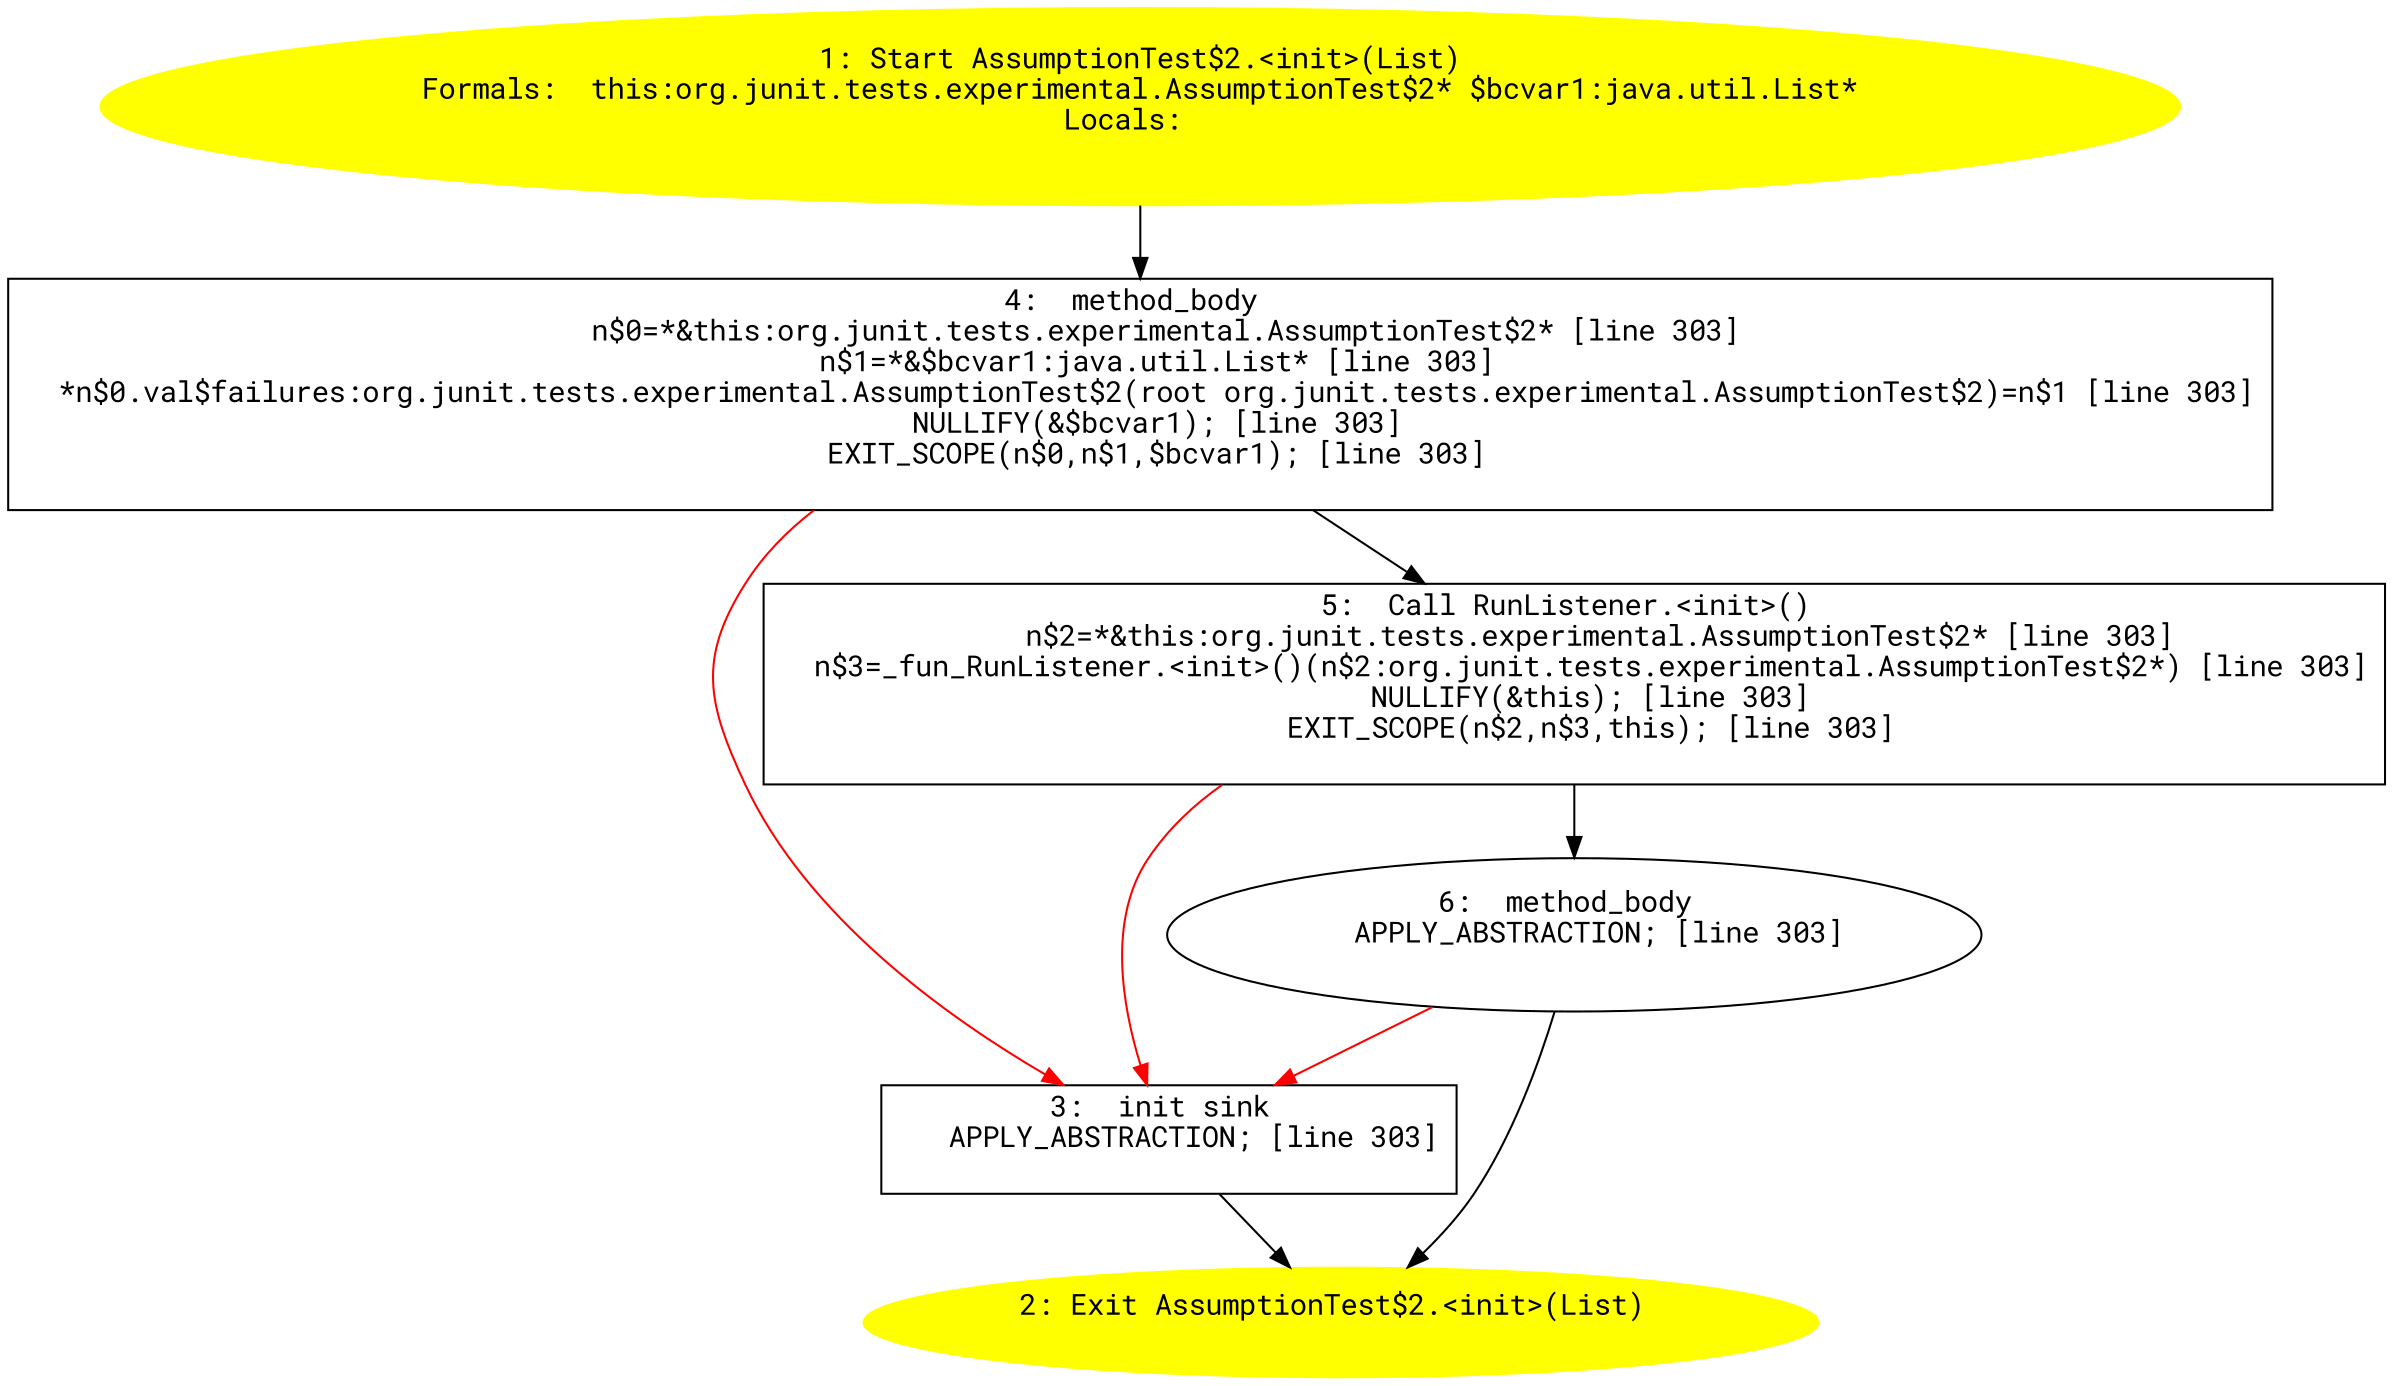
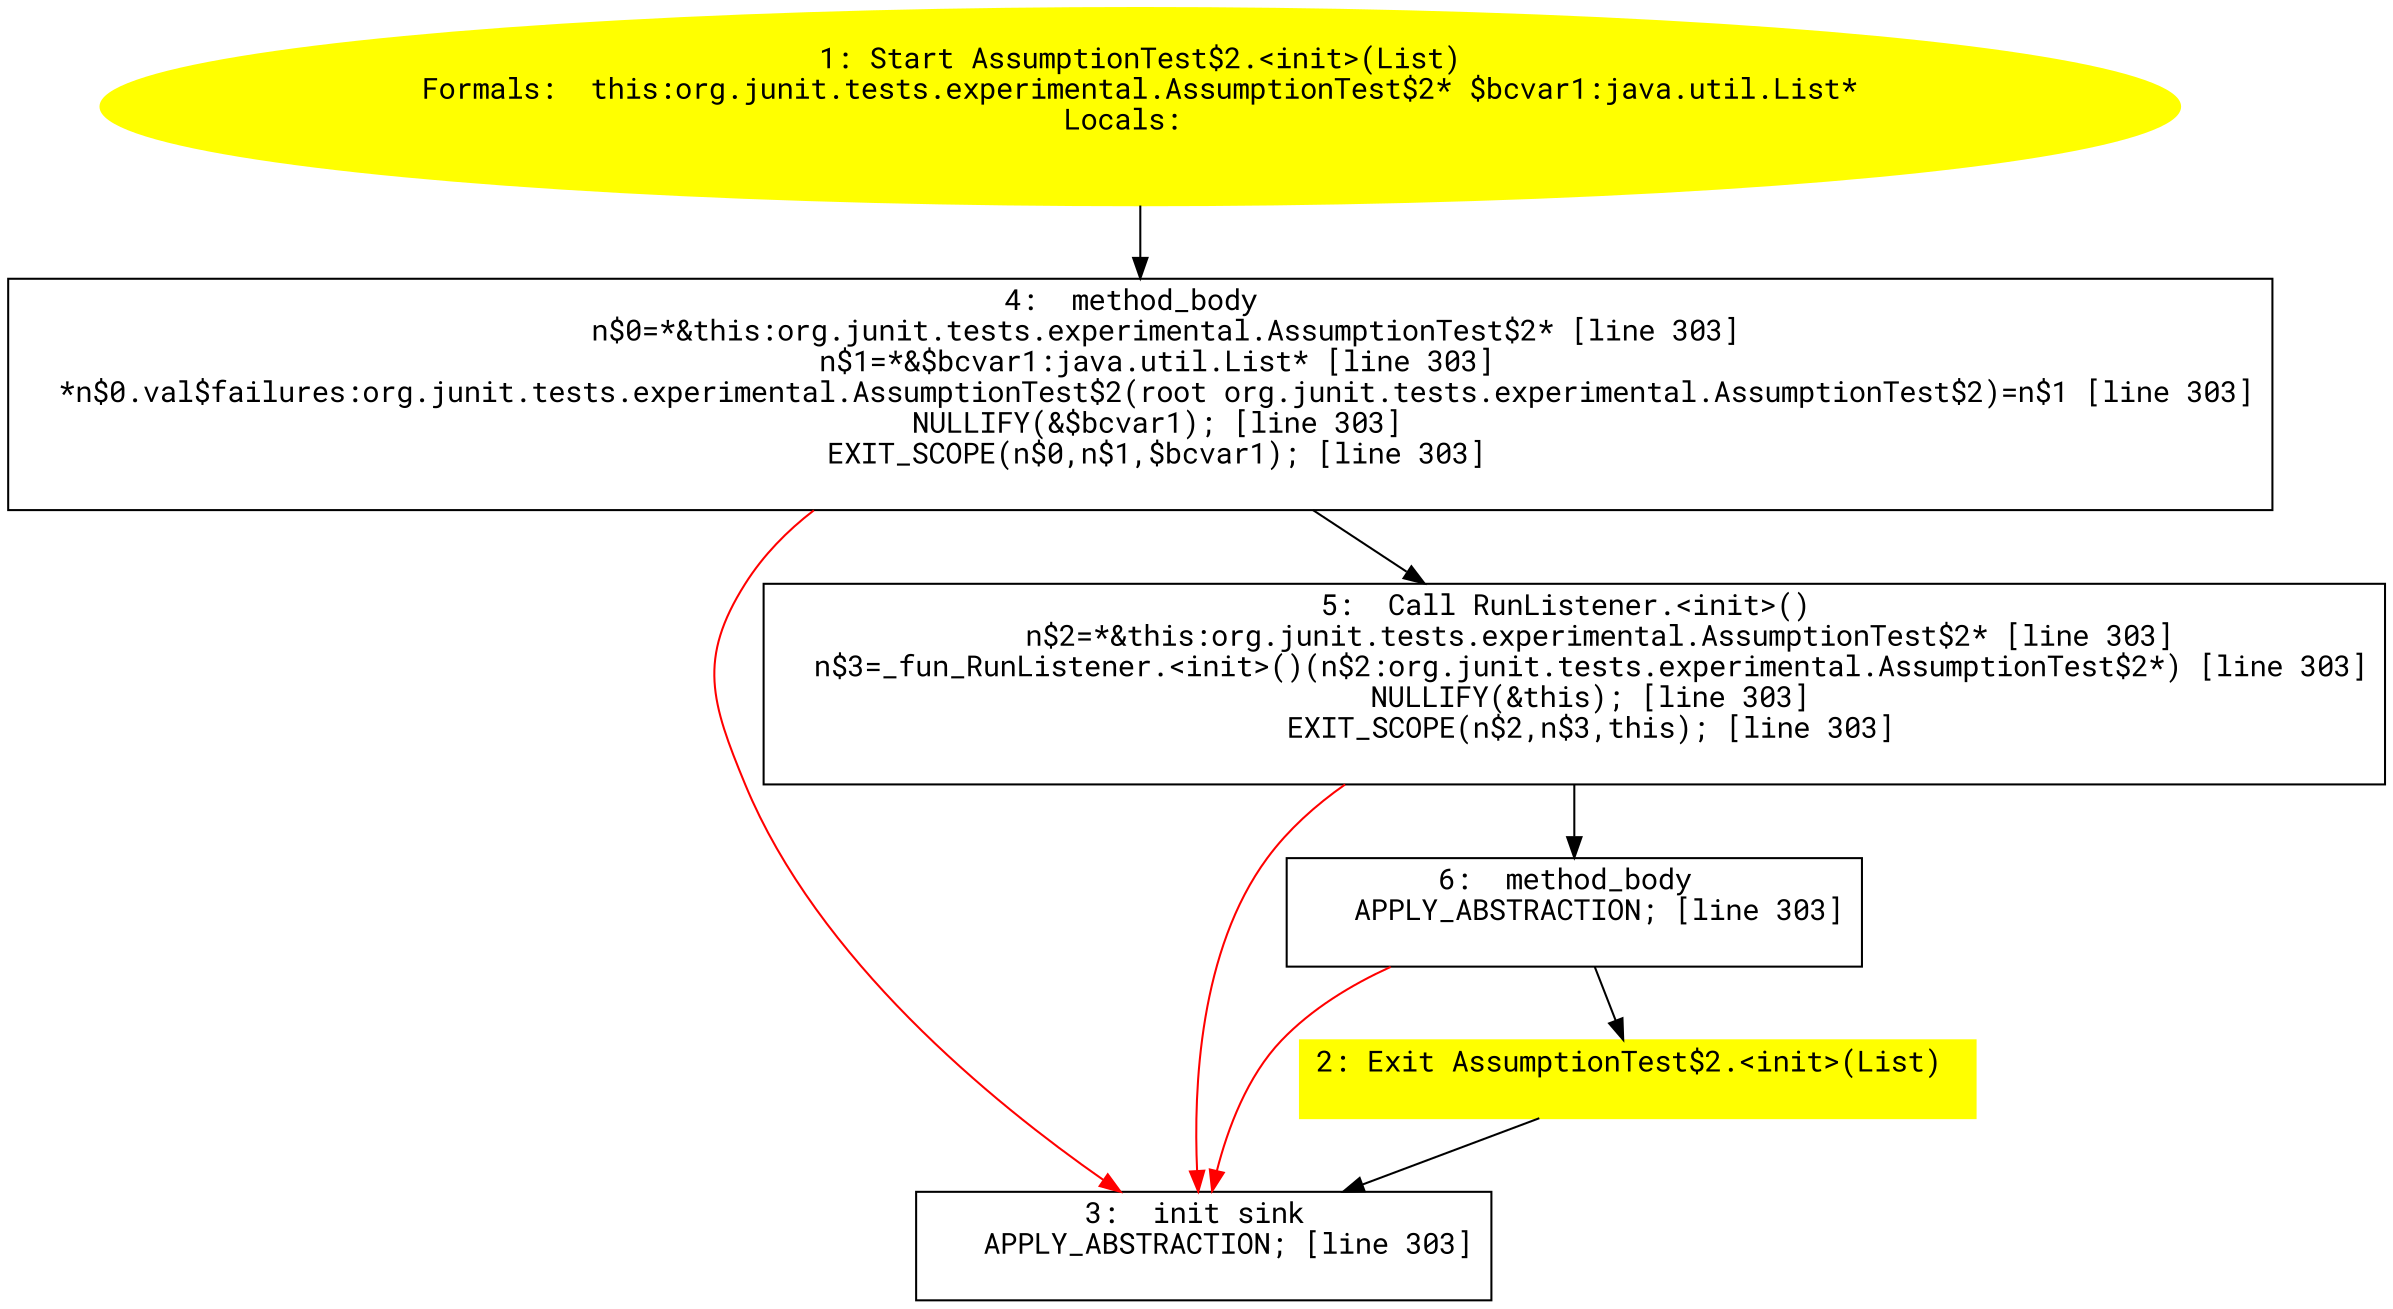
node "6:  method_body APPLY_ABSTRACTION; [line 303]": shape ellipse -> box
edge "3:  init sink APPLY_ABSTRACTION; [line 303]" -> "2: Exit AssumptionTest$2.<init>(List)": reversed
node "2: Exit AssumptionTest$2.<init>(List)": shape ellipse -> box
